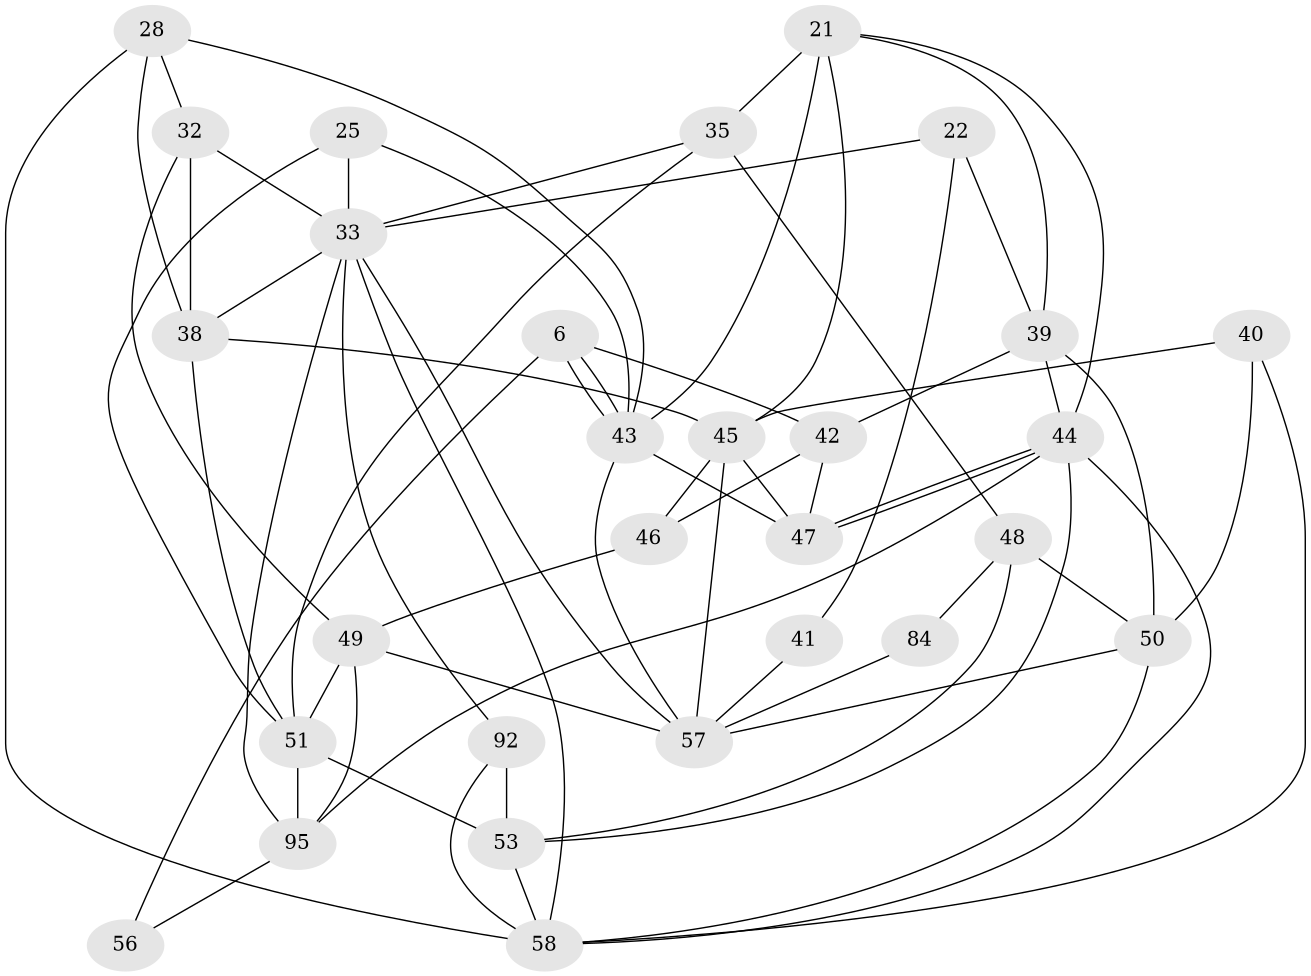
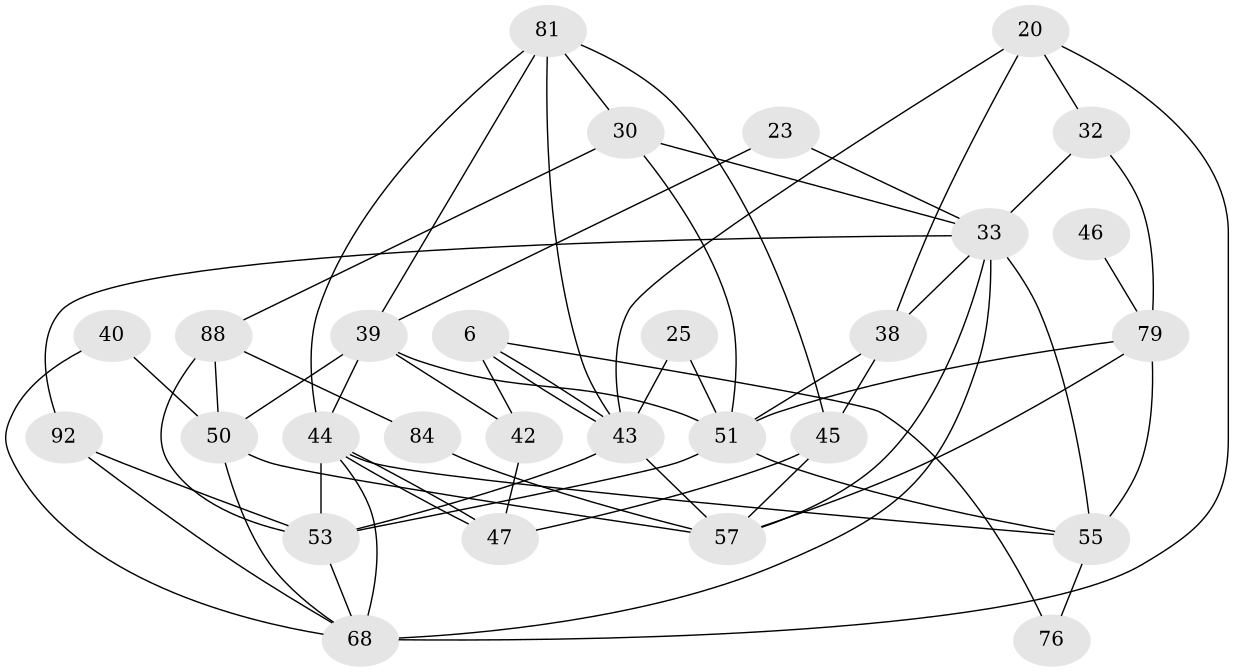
node "28": label "28" -> "20"
node "21": label "21" -> "81"
node "35": label "35" -> "30"
node "22": label "22" -> "23"
edge "25" -- "33": removed
edge "32" -- "38": removed
edge "40" -- "45": removed
edge "39" -- "51": added
edge "43" -- "47": now "43" -- "53"
edge "45" -- "46": removed
edge "42" -- "46": removed
node "48": label "48" -> "88"
node "49": label "49" -> "79"
node "41": removed
node "95": label "95" -> "55"
node "56": label "56" -> "76"
node "58": label "58" -> "68"
